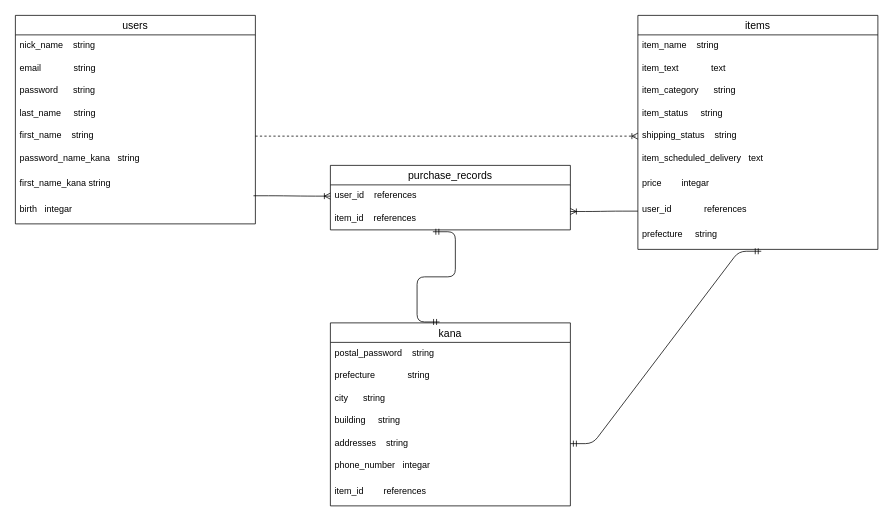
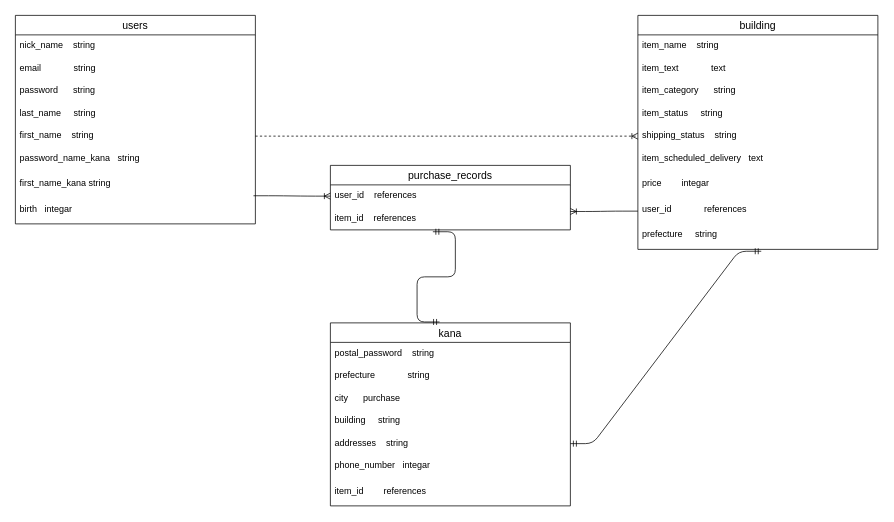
node "items": label "items" -> "building"
node "city string": label "city string" -> "city purchase"
